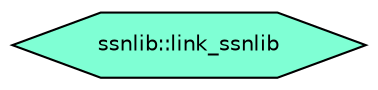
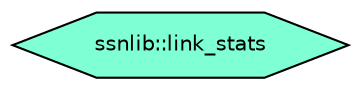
node "ssnlib::link_ssnlib": label "ssnlib::link_ssnlib" -> "ssnlib::link_stats"
